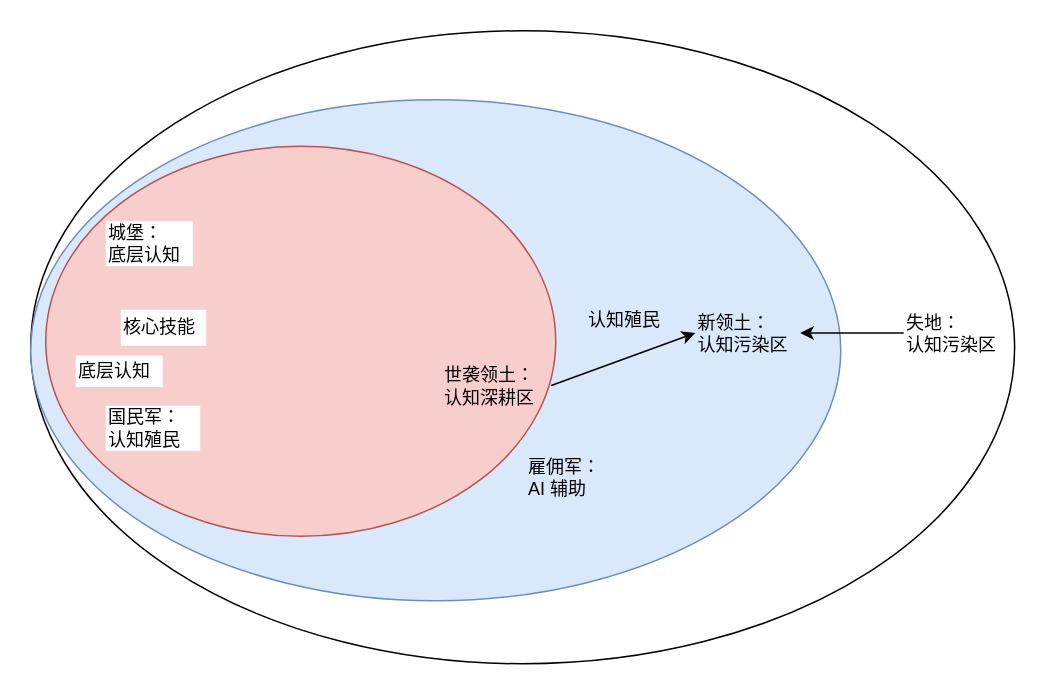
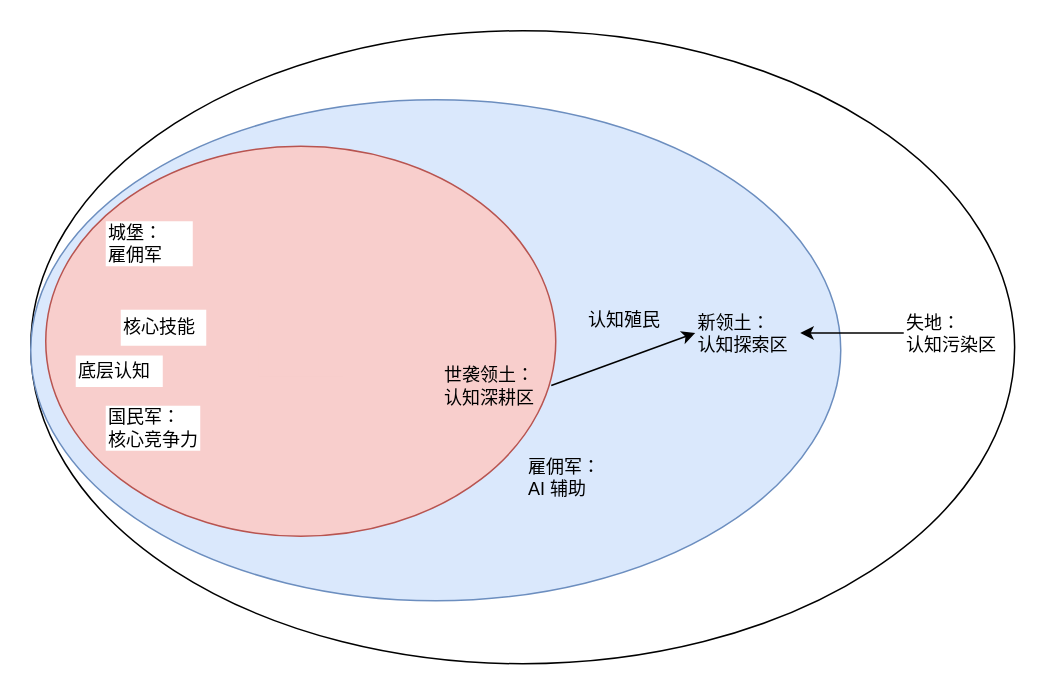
node "城堡： 底层认知": label "城堡： 底层认知" -> "城堡： 雇佣军"
node "新领土： 认知污染区": label "新领土： 认知污染区" -> "新领土： 认知探索区"
node "国民军： 认知殖民": label "国民军： 认知殖民" -> "国民军： 核心竞争力"
